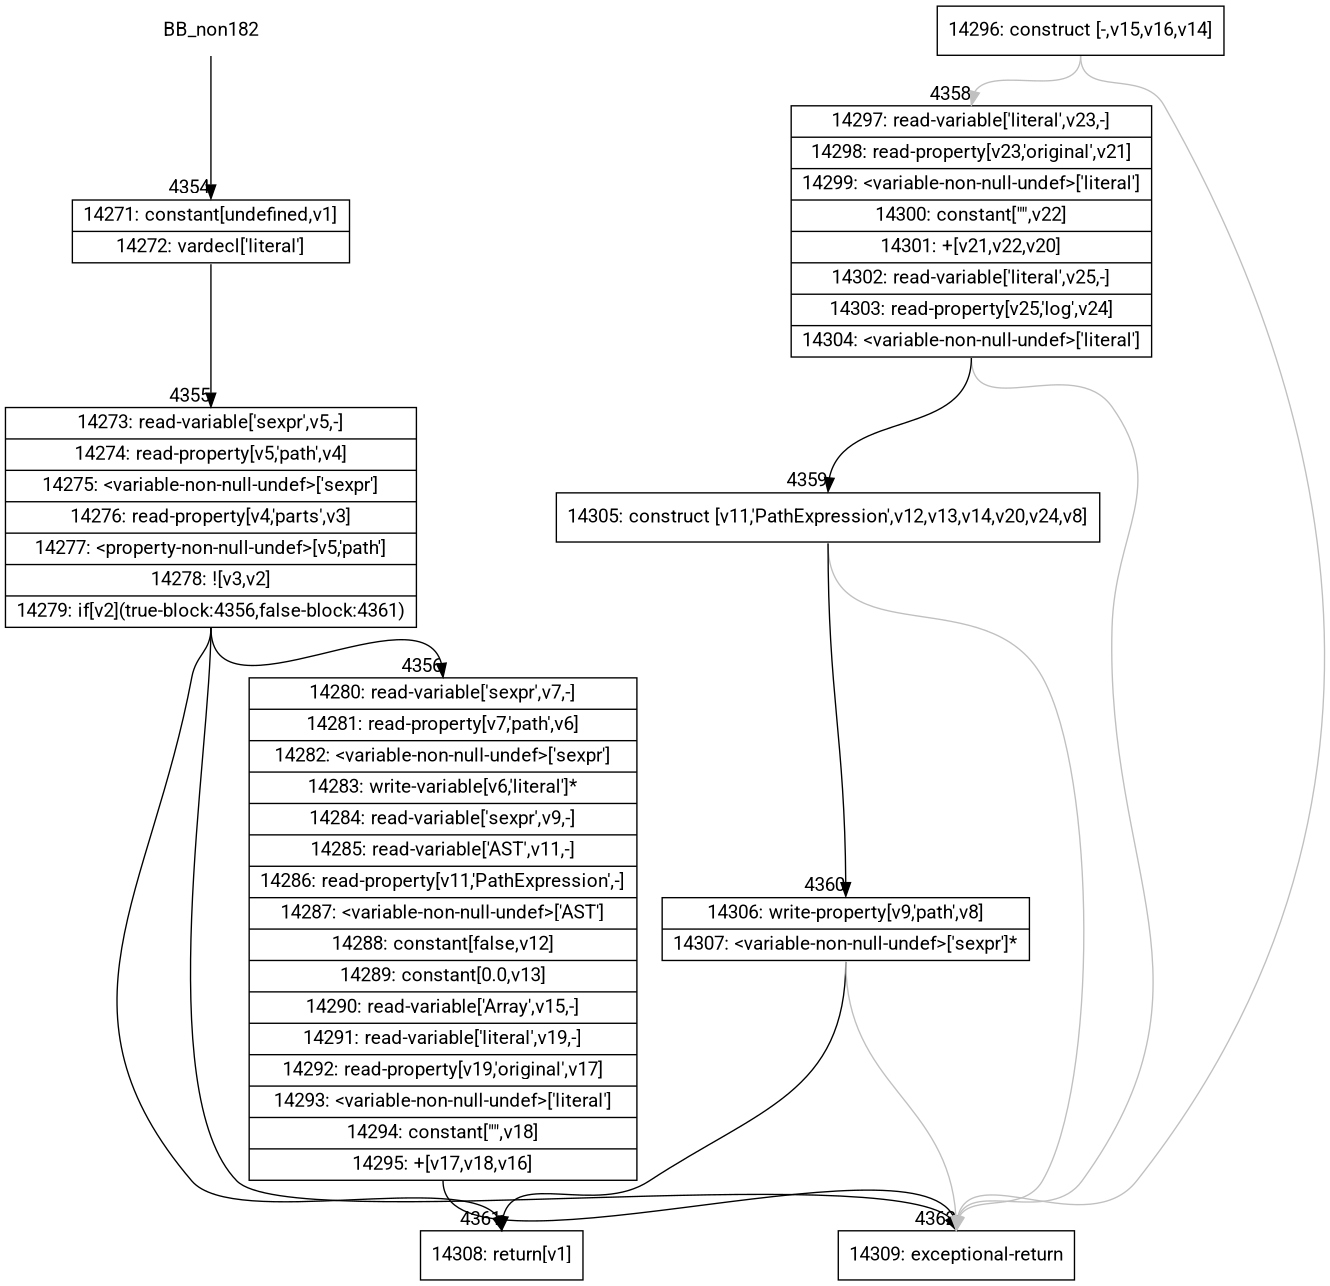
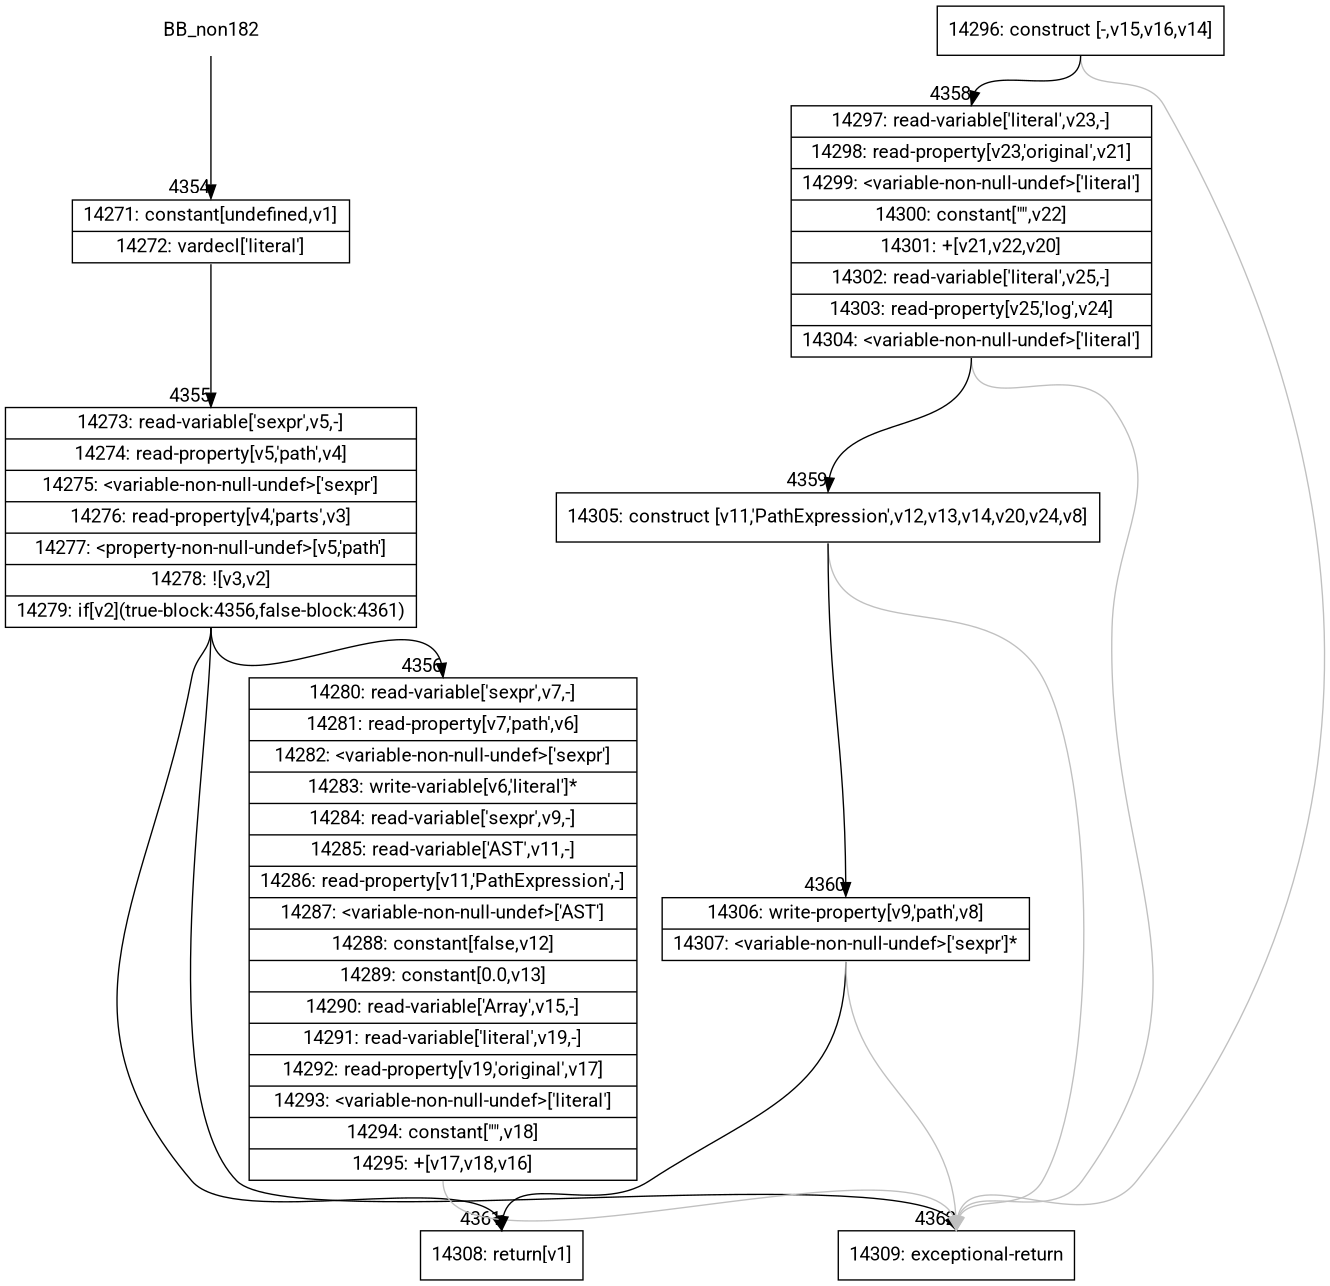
edge "14296: construct [-,v15,v16,v14]" -> "14297: read-variable['literal',v23,-]": color gray -> black
edge "14280: read-variable['sexpr',v7,-]" -> "14309: exceptional-return": color black -> gray
